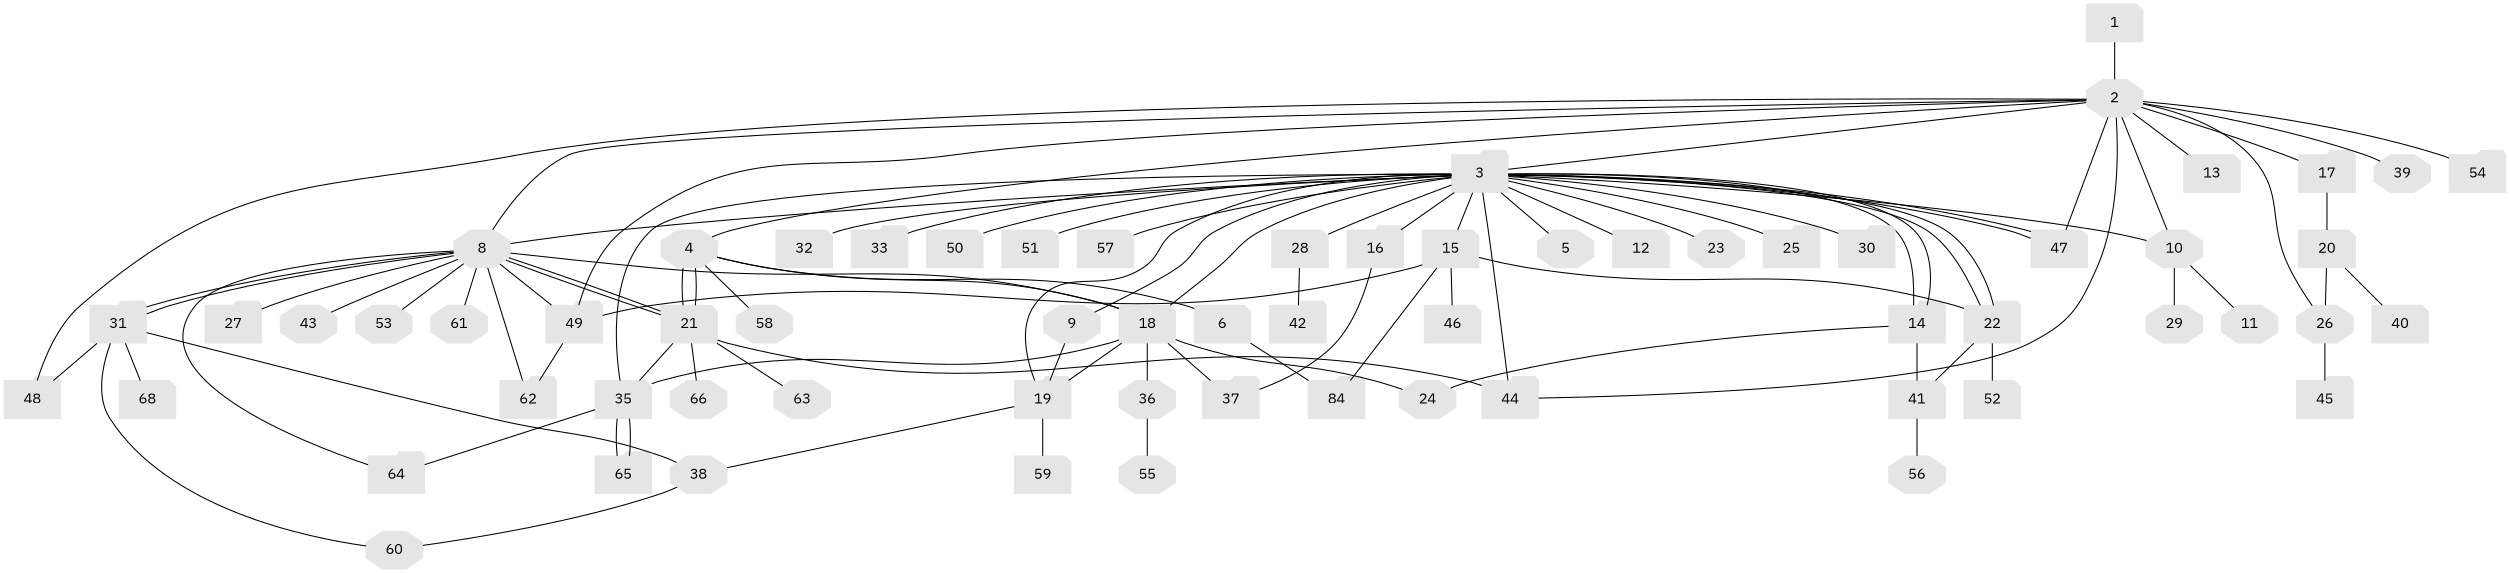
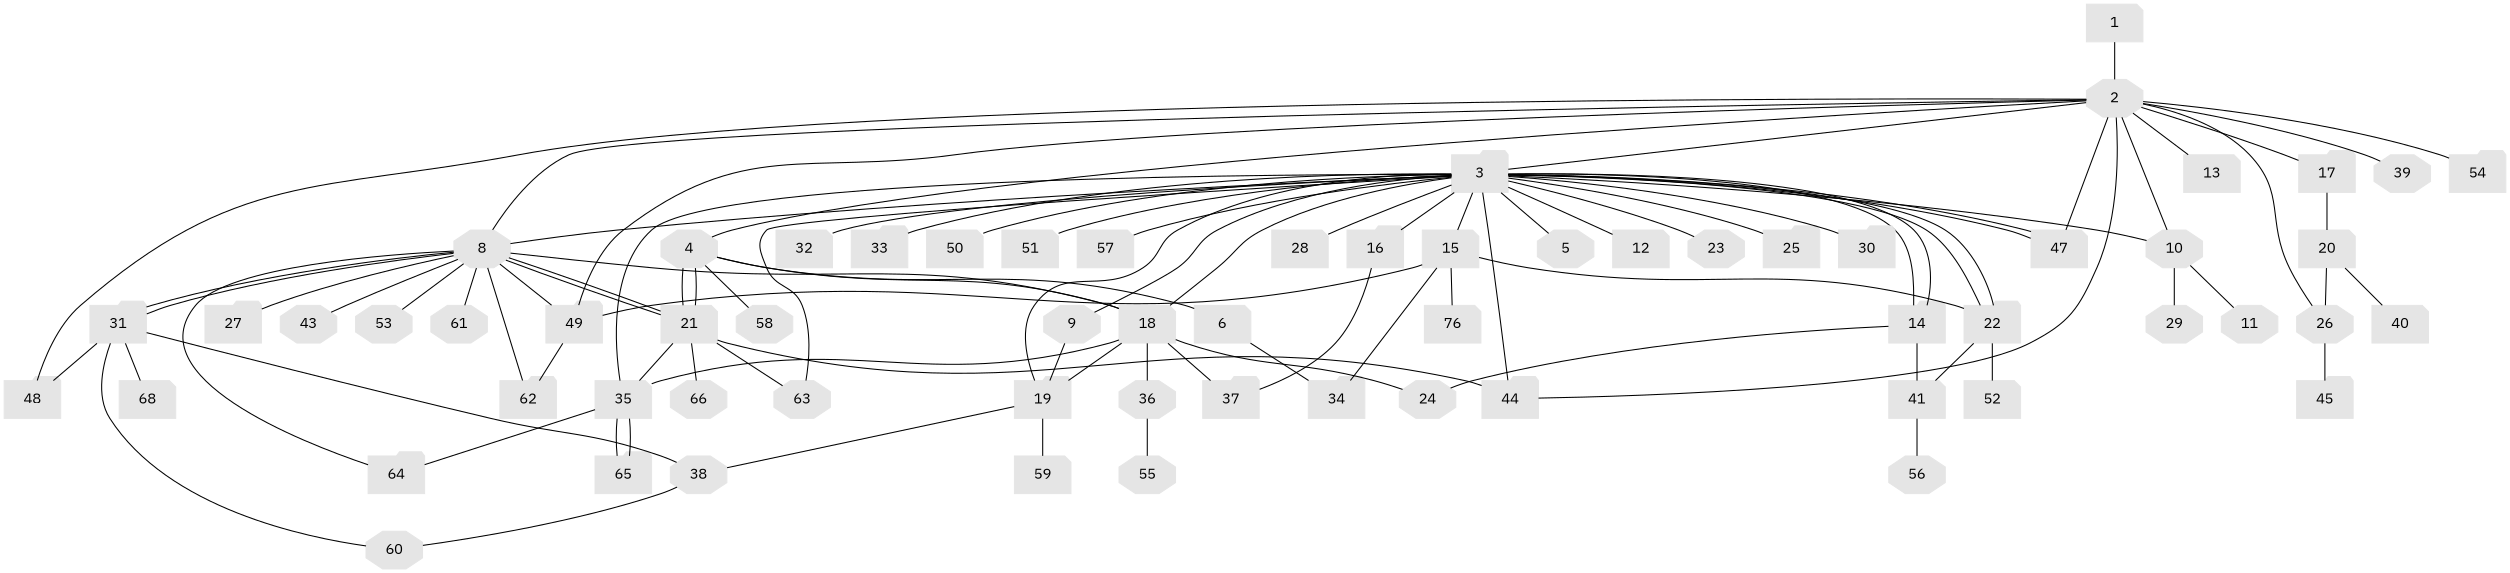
edge "3" -- "63": added
node "42": removed
node "46": label "46" -> "76"
node "84": label "84" -> "34"
